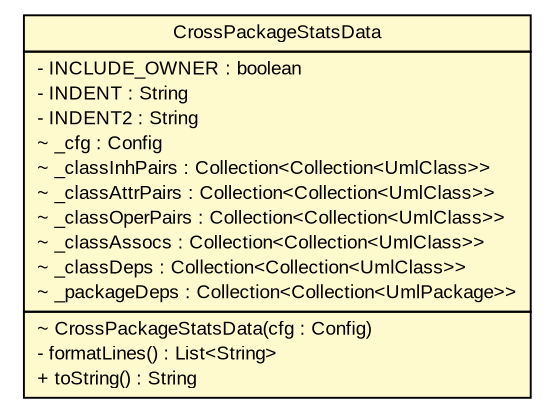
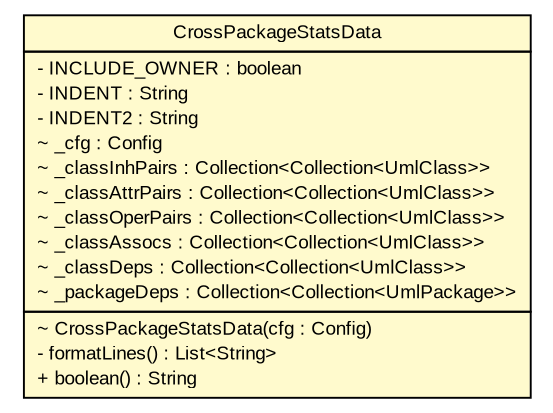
node "CrossPackageStatsData": text "+ toString() : String" -> "+ boolean() : String"
